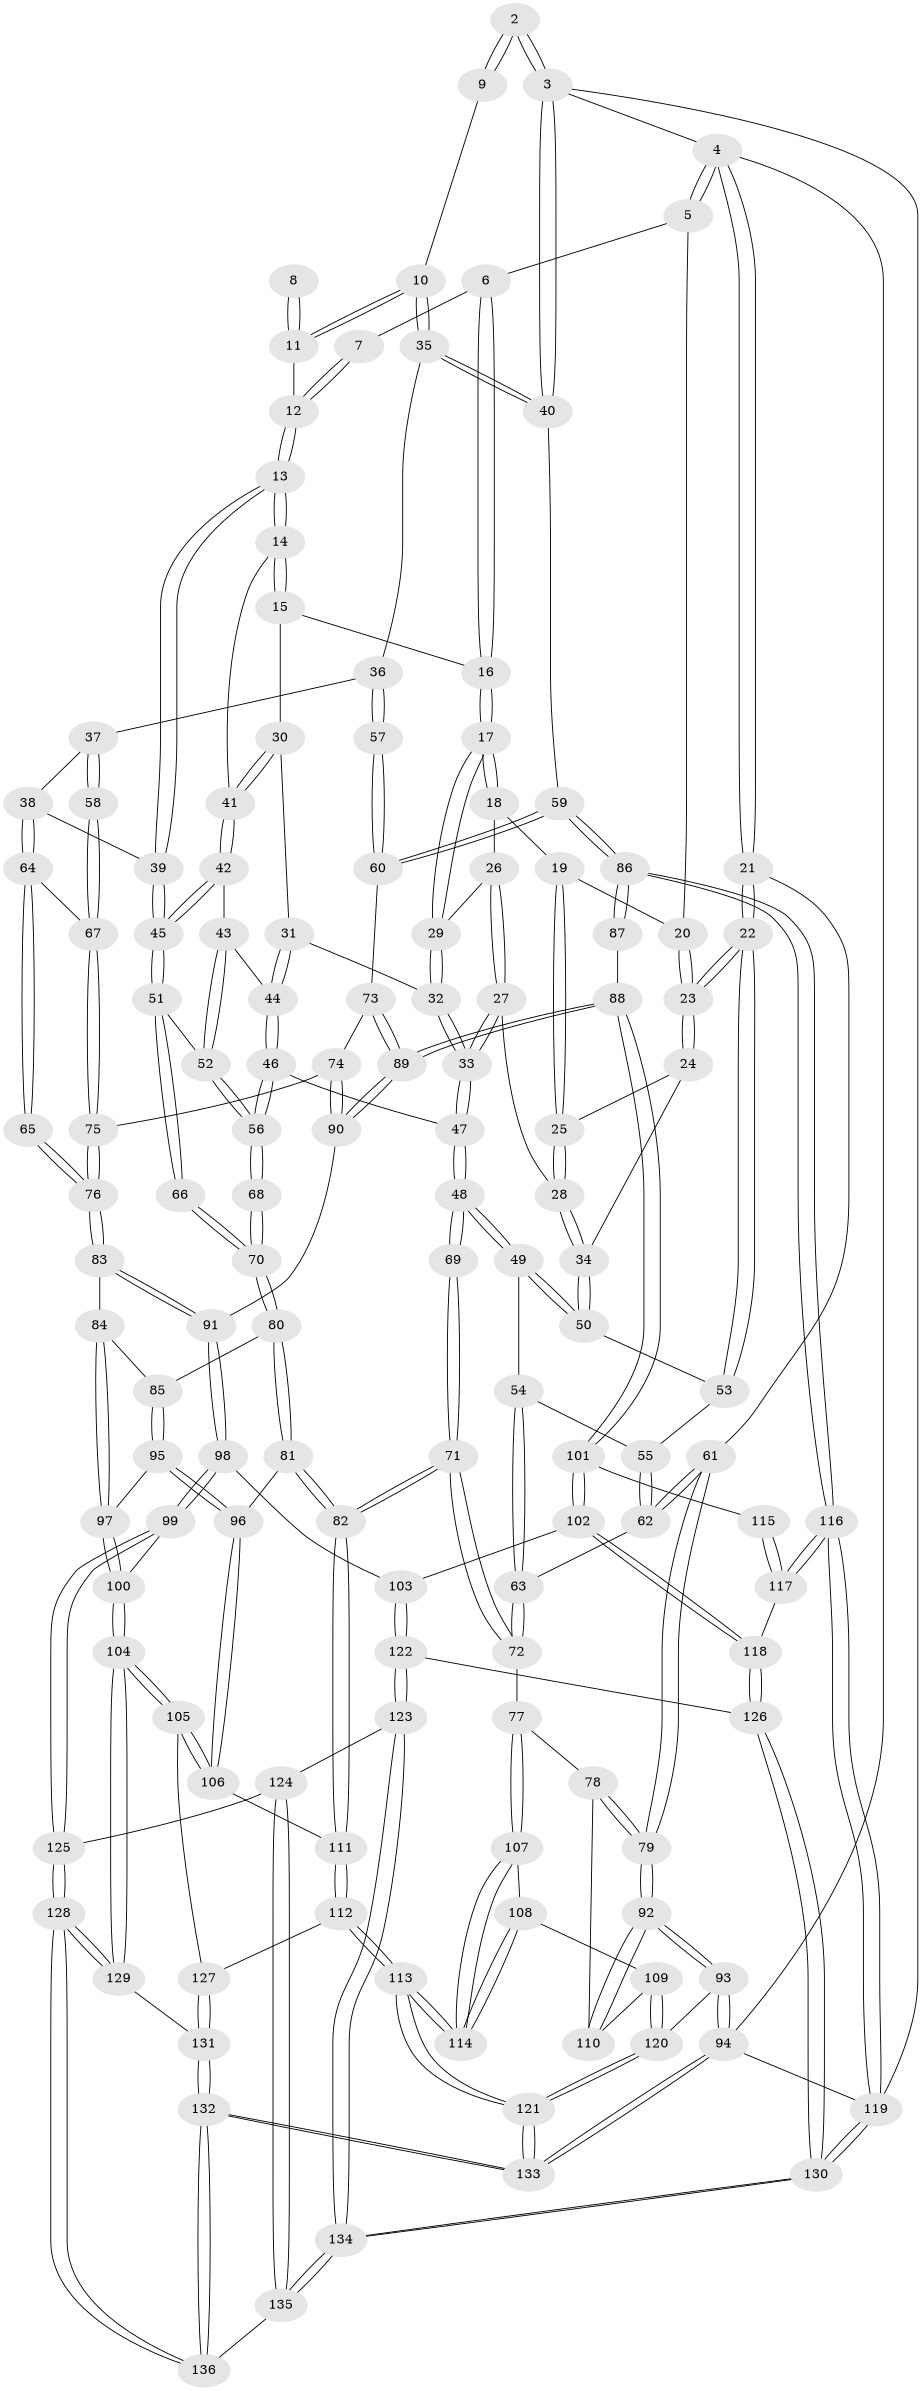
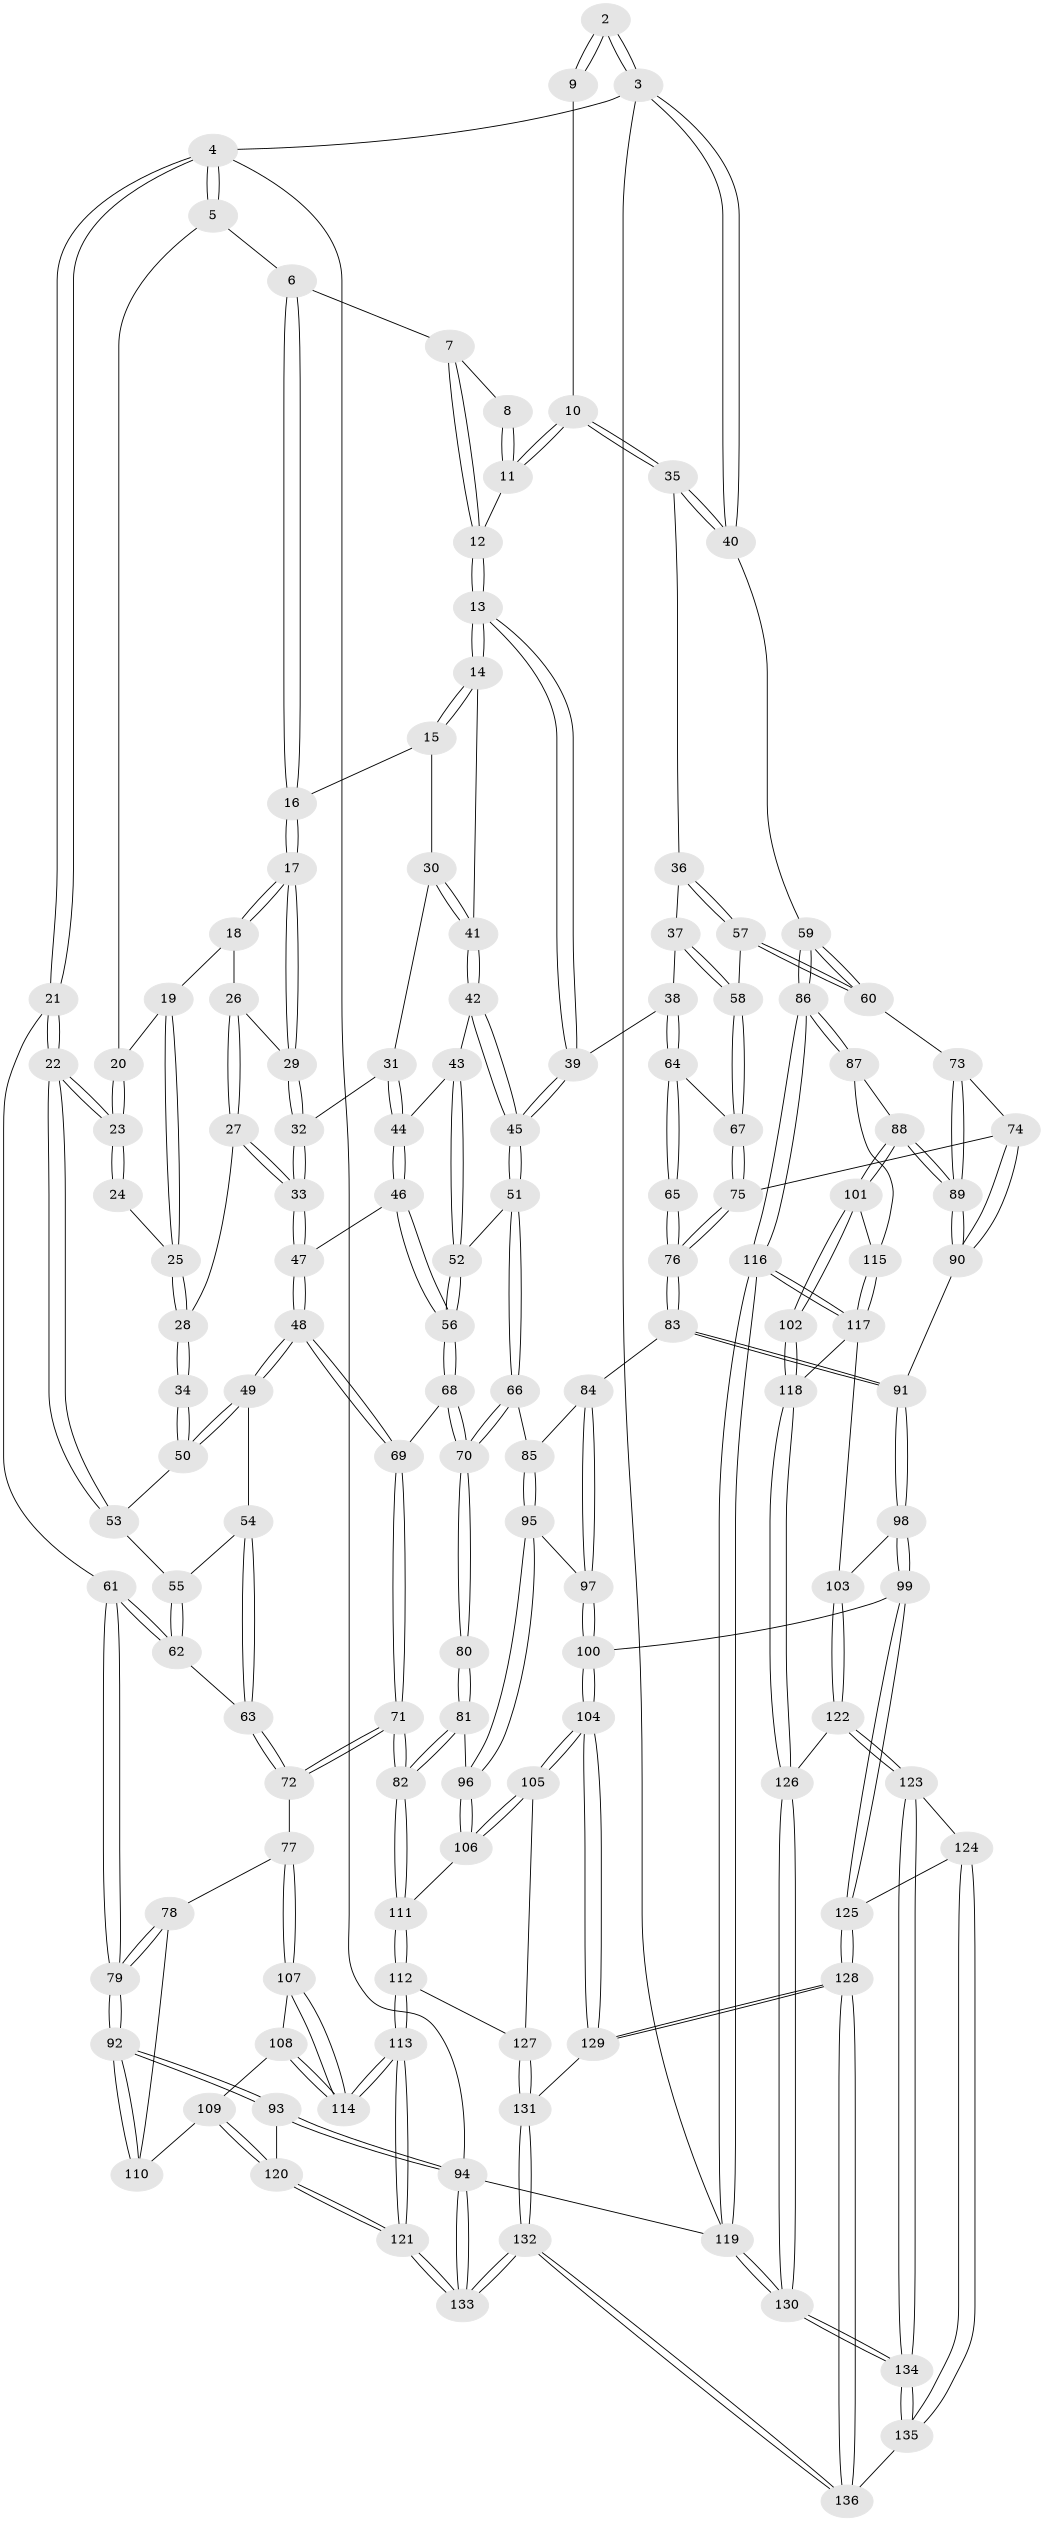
edge "7" -- "8": added
edge "57" -- "58": added
edge "87" -- "115": added
edge "24" -- "34": removed
edge "80" -- "85": now "66" -- "85"
edge "68" -- "69": added
edge "102" -- "103": now "117" -- "103"
